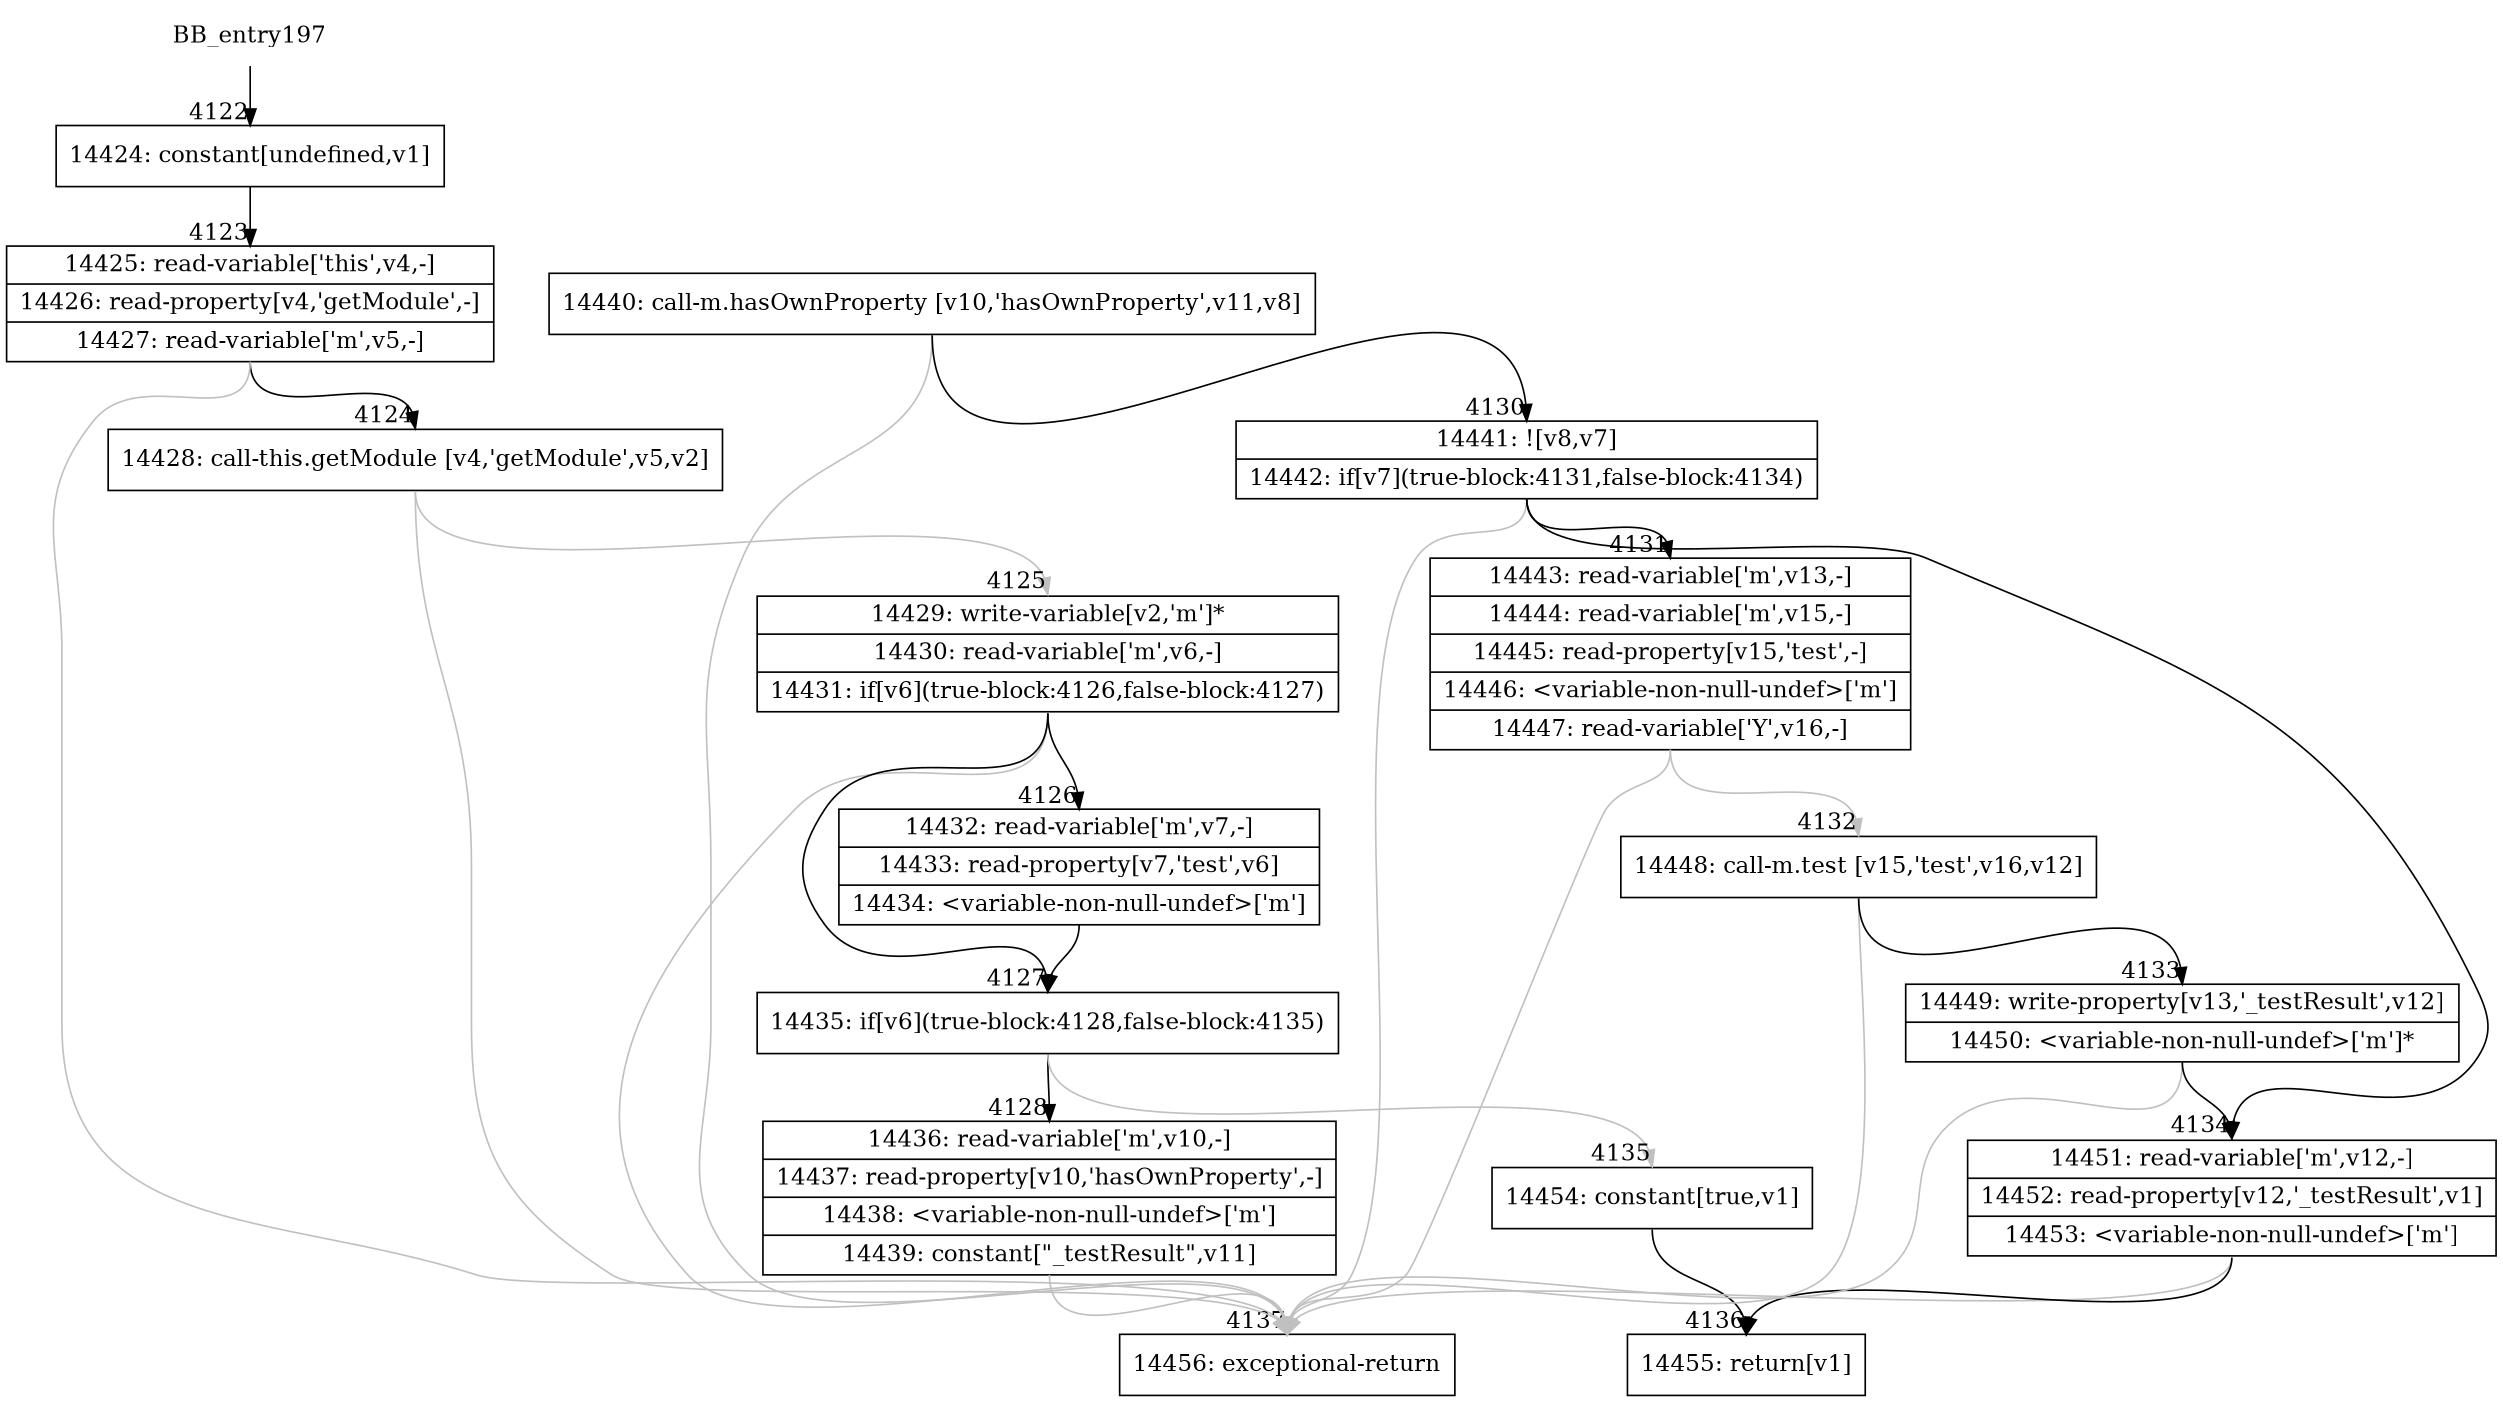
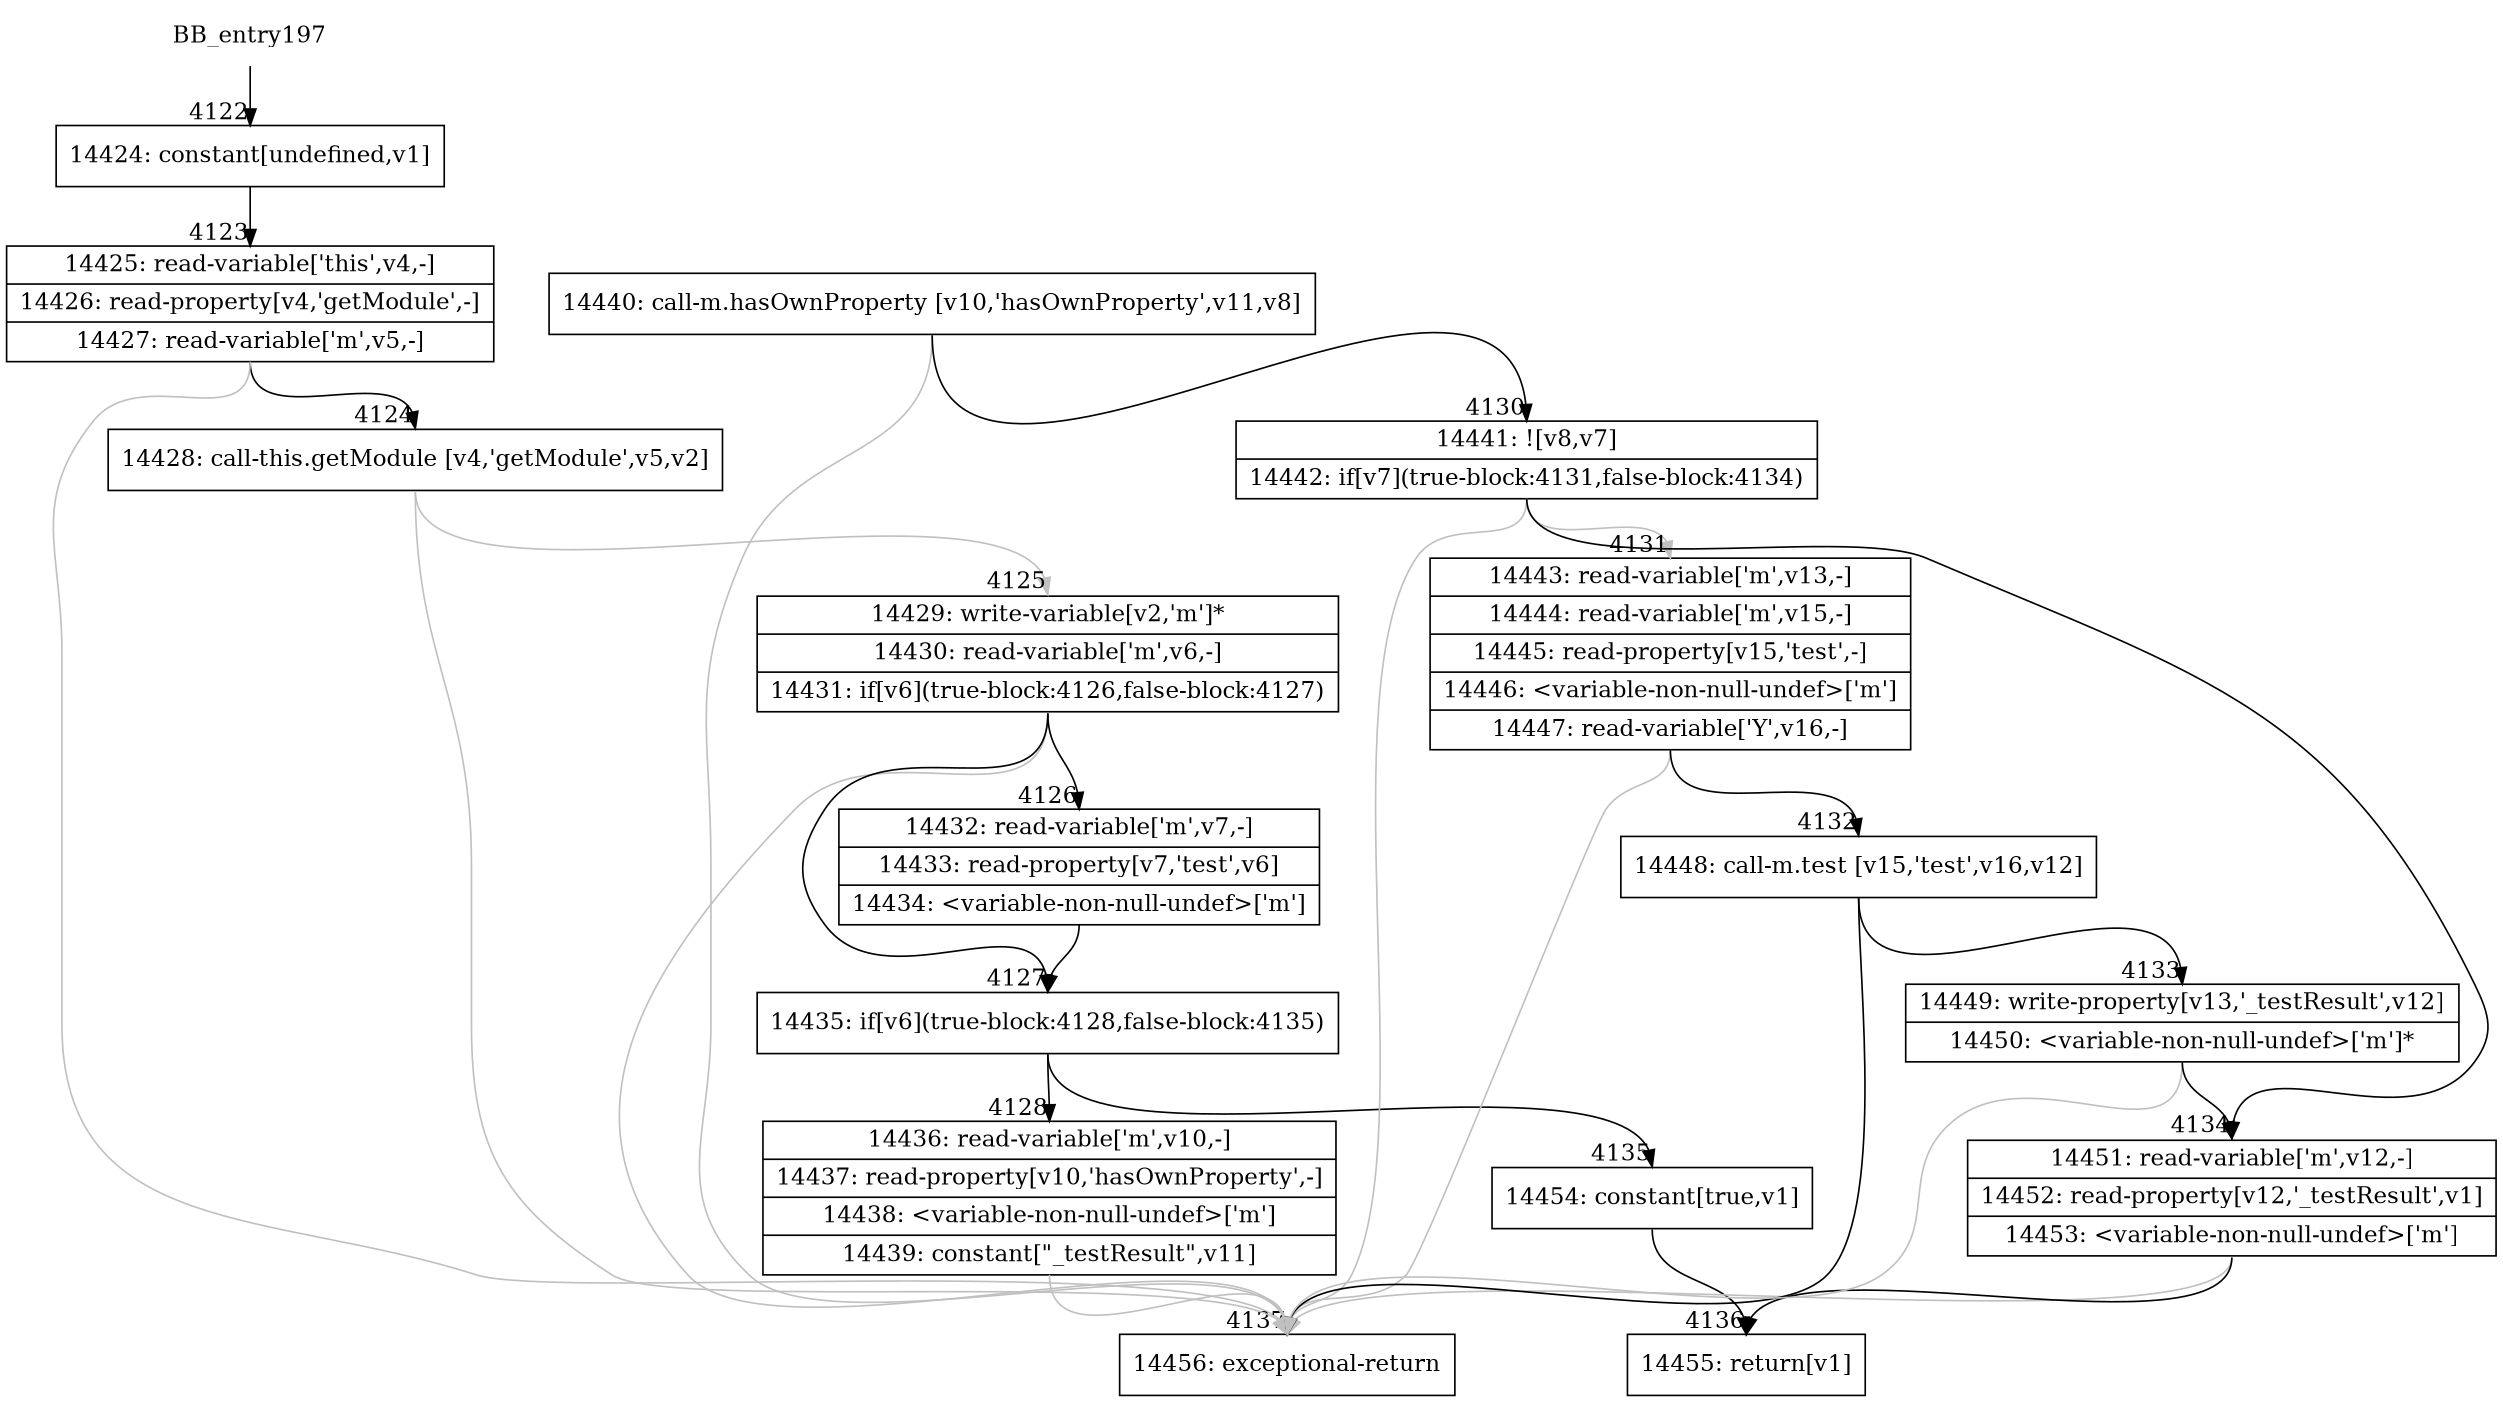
edge "14441: ![v8,v7]" -> "14443: read-variable['m',v13,-]": color black -> gray
edge "14443: read-variable['m',v13,-]" -> "14448: call-m.test [v15,'test',v16,v12]": color gray -> black
edge "14435: if[v6](true-block:4128,false-block:4135)" -> "14454: constant[true,v1]": color gray -> black
edge "14448: call-m.test [v15,'test',v16,v12]" -> "14456: exceptional-return": color gray -> black
